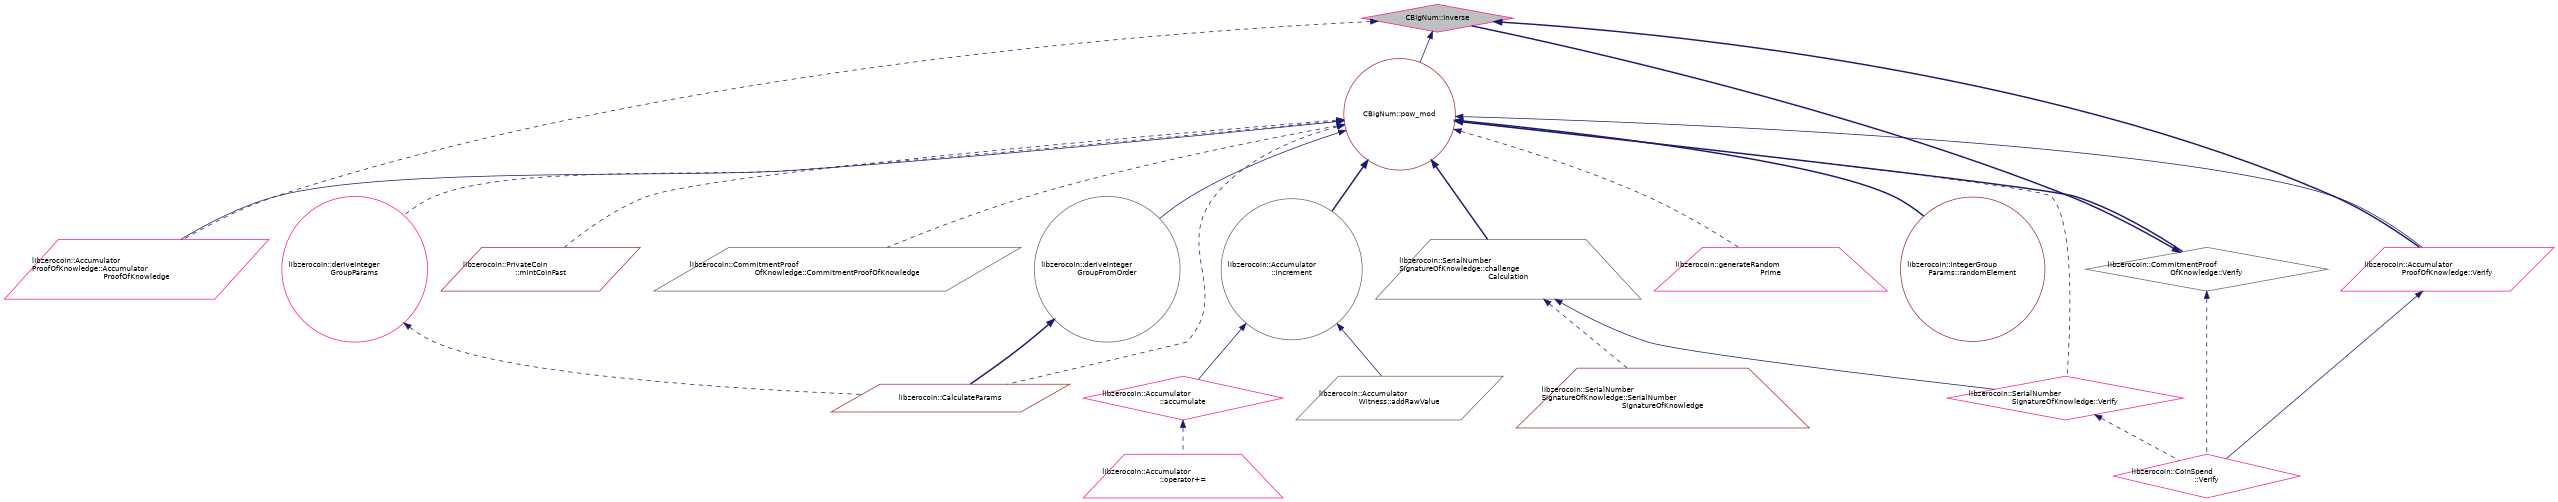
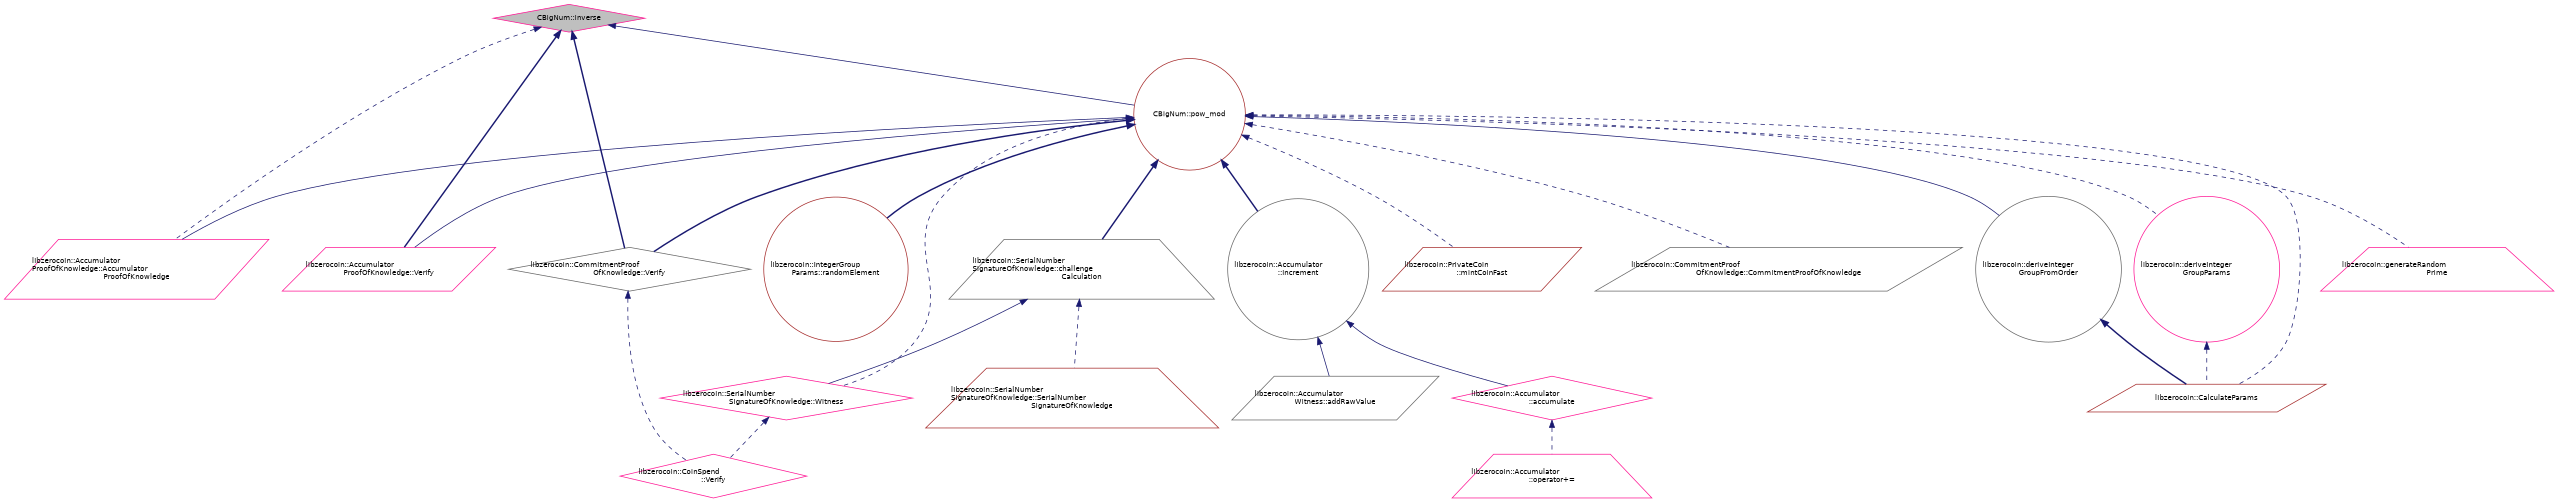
edge "CBigNum::inverse" -> "libzerocoin::CommitmentProof OfKnowledge::Verify": reversed
edge "libzerocoin::CoinSpend ::Verify" -> "libzerocoin::Accumulator ProofOfKnowledge::Verify": removed
node "libzerocoin::SerialNumber SignatureOfKnowledge::Verify": label "libzerocoin::SerialNumber SignatureOfKnowledge::Verify" -> "libzerocoin::SerialNumber SignatureOfKnowledge::Witness"
